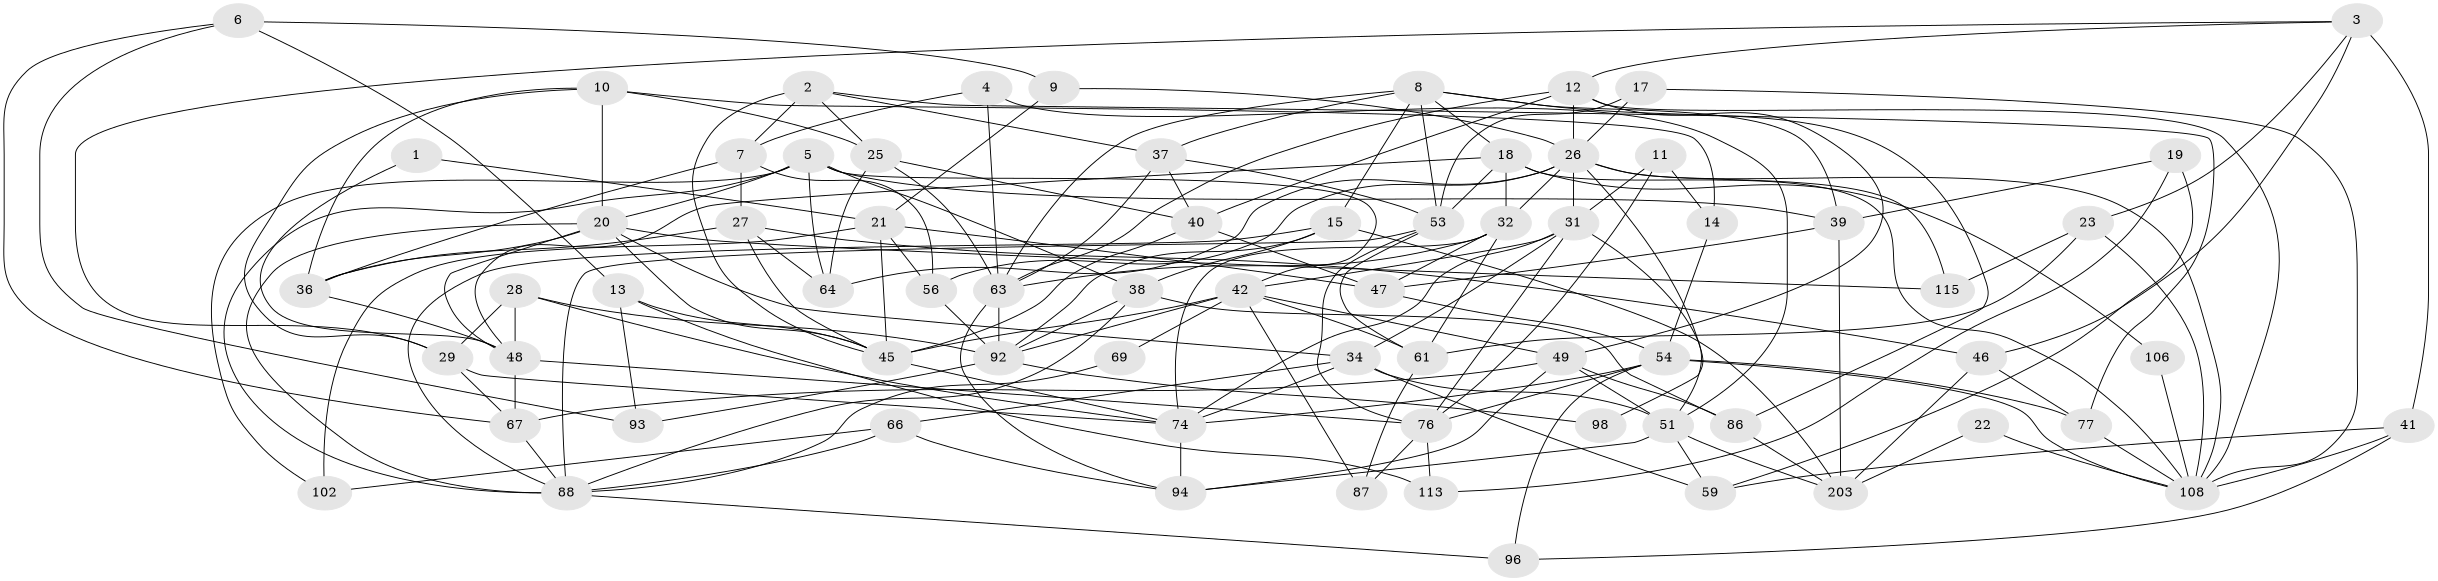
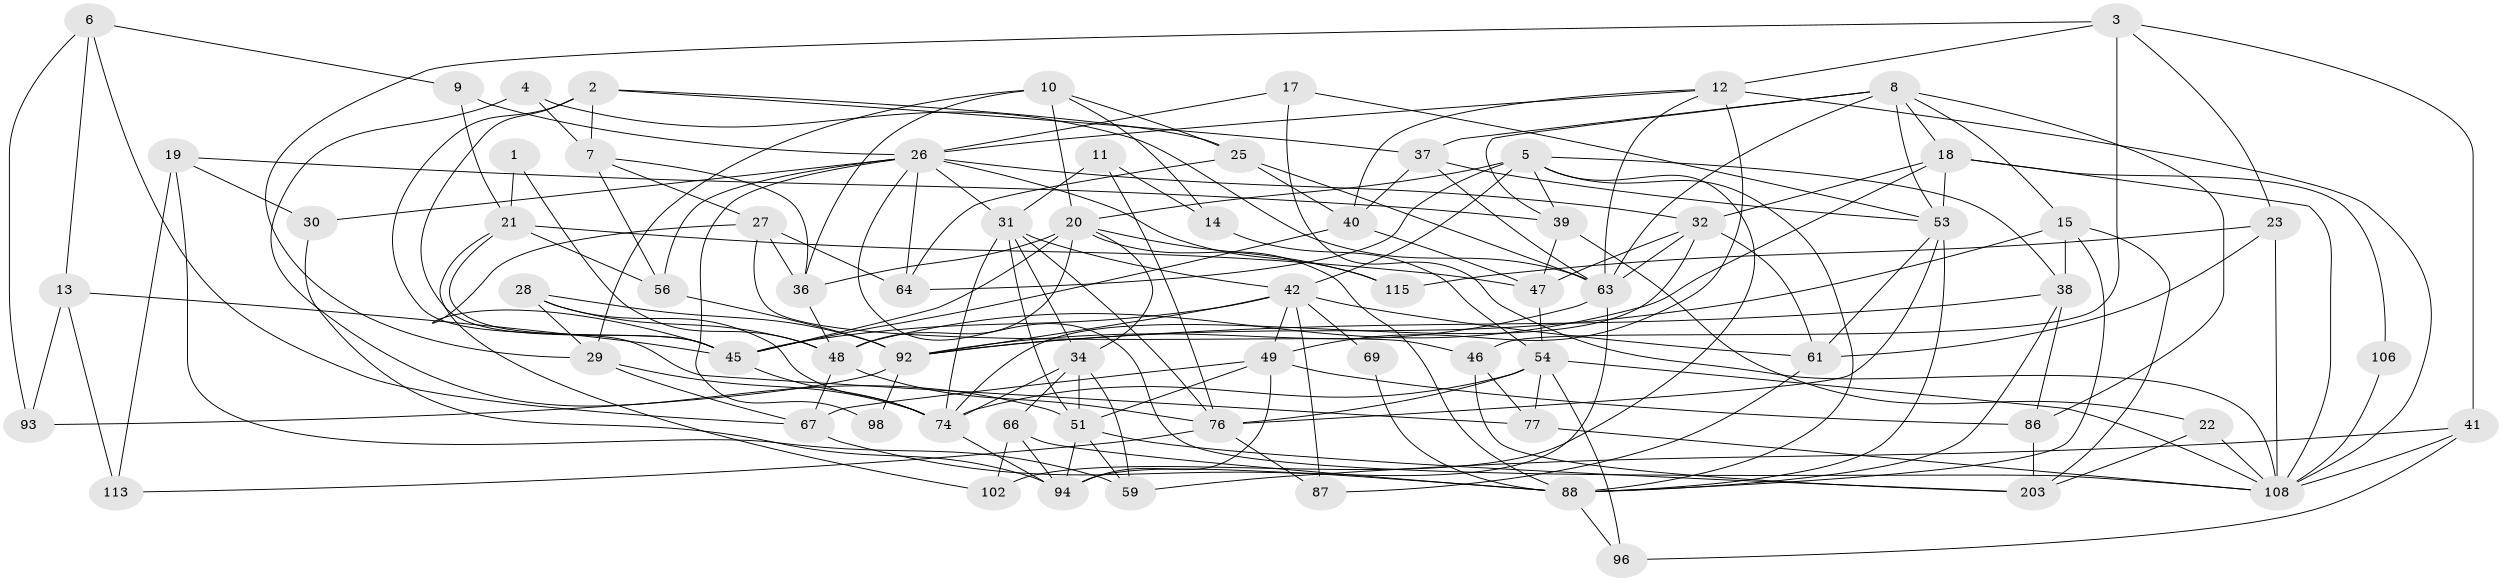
node "30": added
edge "39" -- "203": now "39" -- "22"
